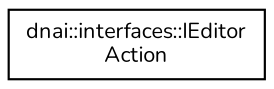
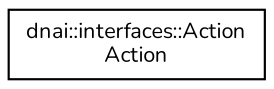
node "dnai::interfaces::IEditor Action": label "dnai::interfaces::IEditor Action" -> "dnai::interfaces::Action Action"
